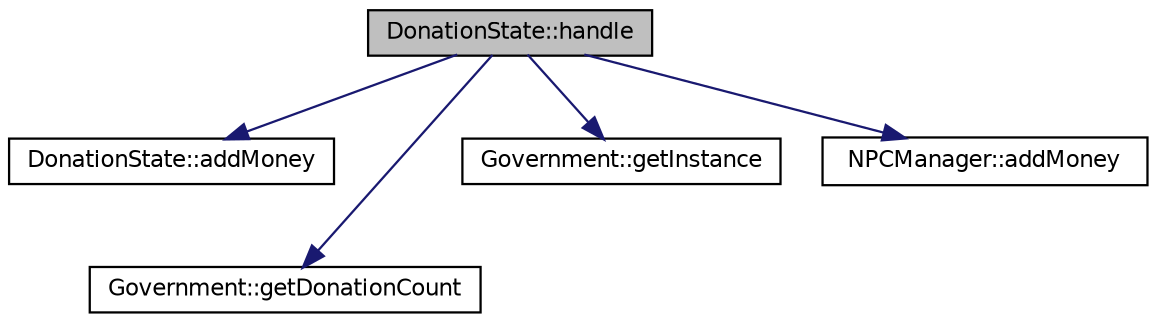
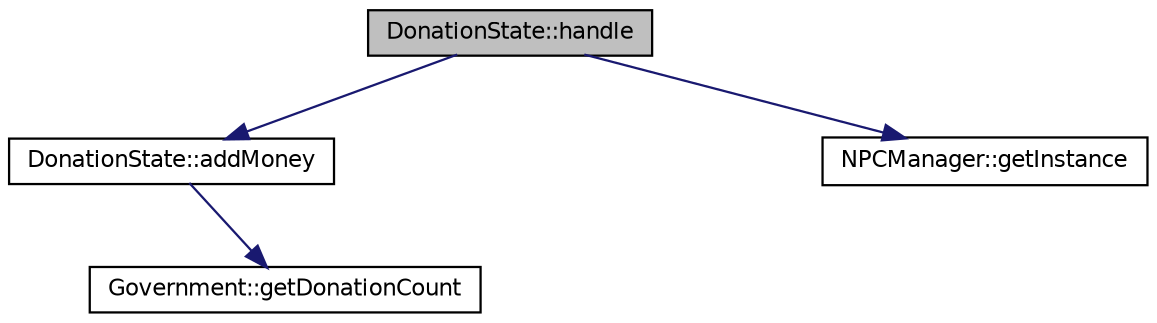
edge "DonationState::handle" -> "Government::getDonationCount": now "DonationState::addMoney" -> "Government::getDonationCount"
node "Government::getInstance": removed
node "NPCManager::addMoney": label "NPCManager::addMoney" -> "NPCManager::getInstance"
